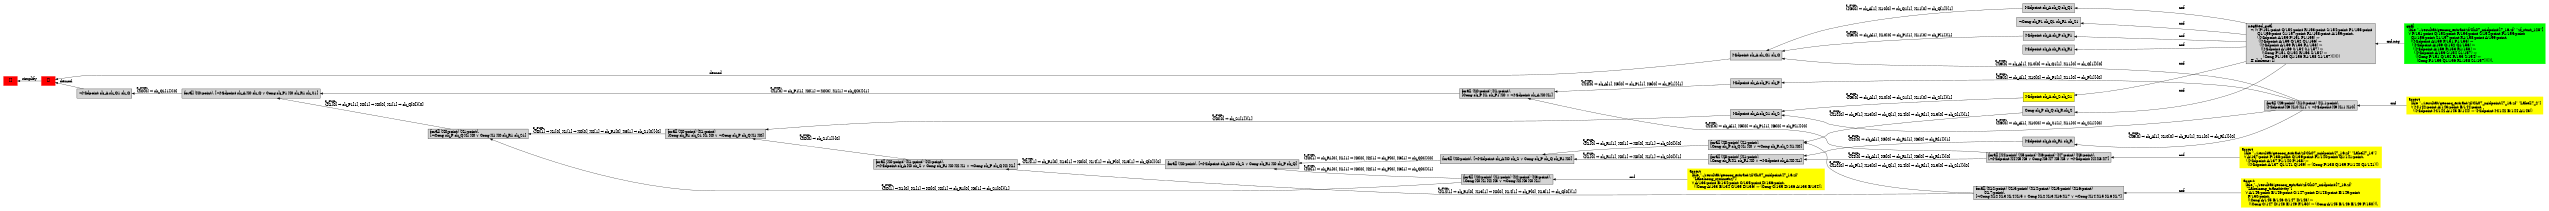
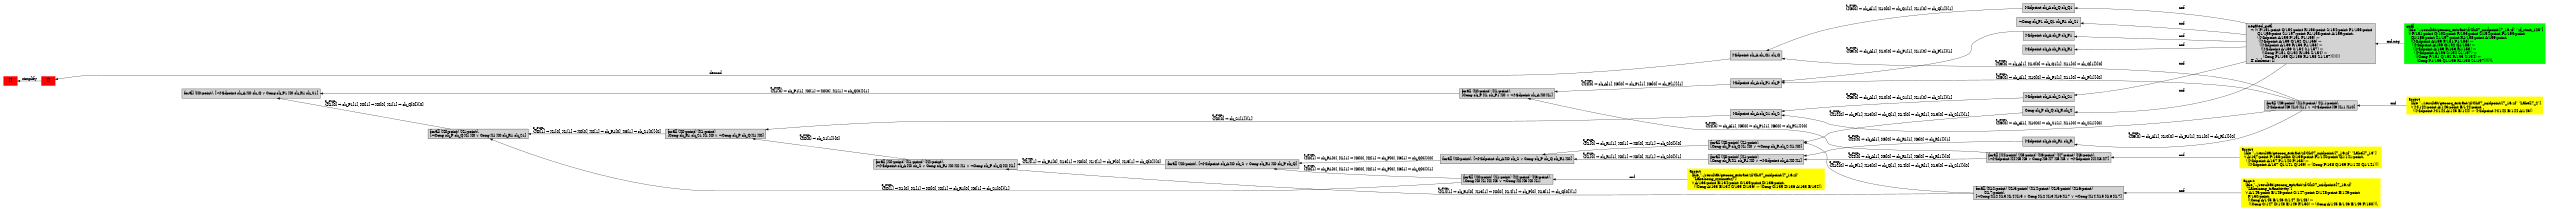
edge "Midpoint sk_A sk_P sk_P1" -> "Midpoint sk_A sk_Q1 sk_Q": now "Midpoint sk_A sk_P sk_P1" -> "Midpoint sk_A sk_P1 sk_P"
node "¬Midpoint sk_A sk_Q1 sk_Q": removed
node "Midpoint sk_A sk_S sk_S1": fillcolor yellow -> lightgrey
